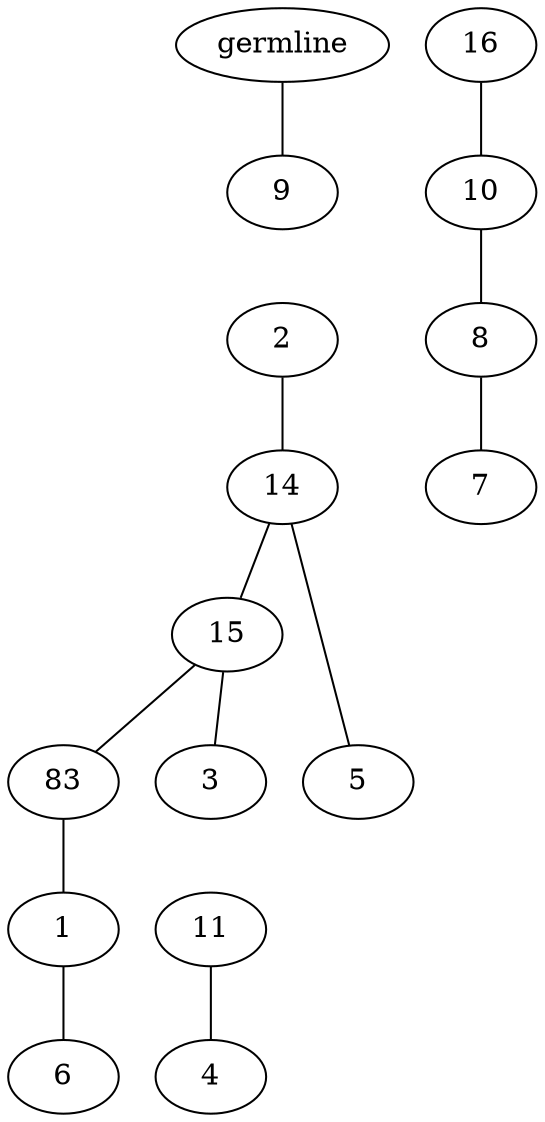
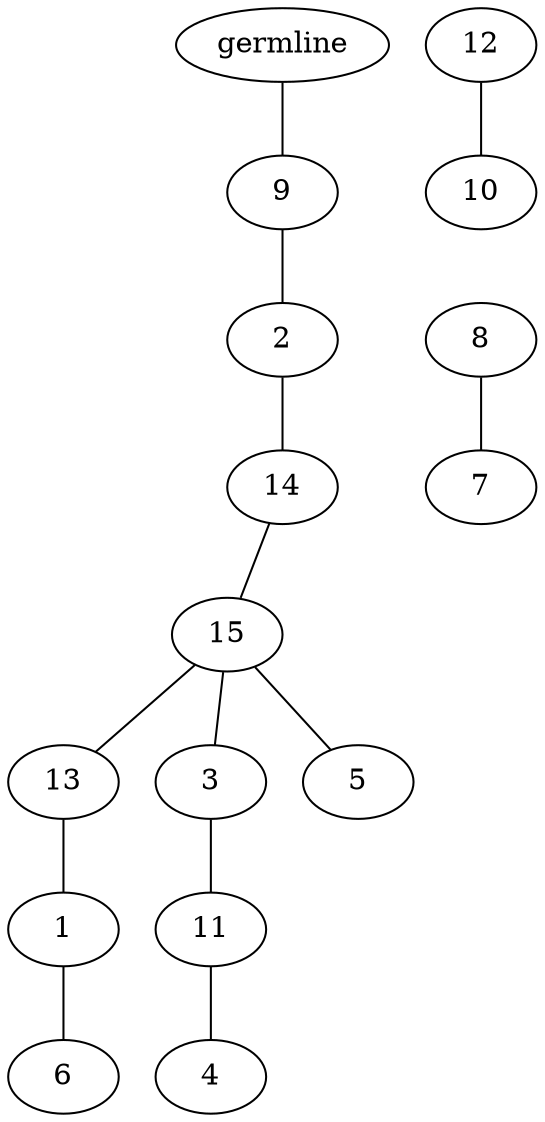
node "16": label "16" -> "12"
edge "9" -- "2": added
edge "10" -- "8": removed
edge "14" -- "5": now "15" -- "5"
node "83": label "83" -> "13"
edge "3" -- "11": added
